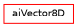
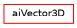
node "aiVector8D": label "aiVector8D" -> "aiVector3D"
